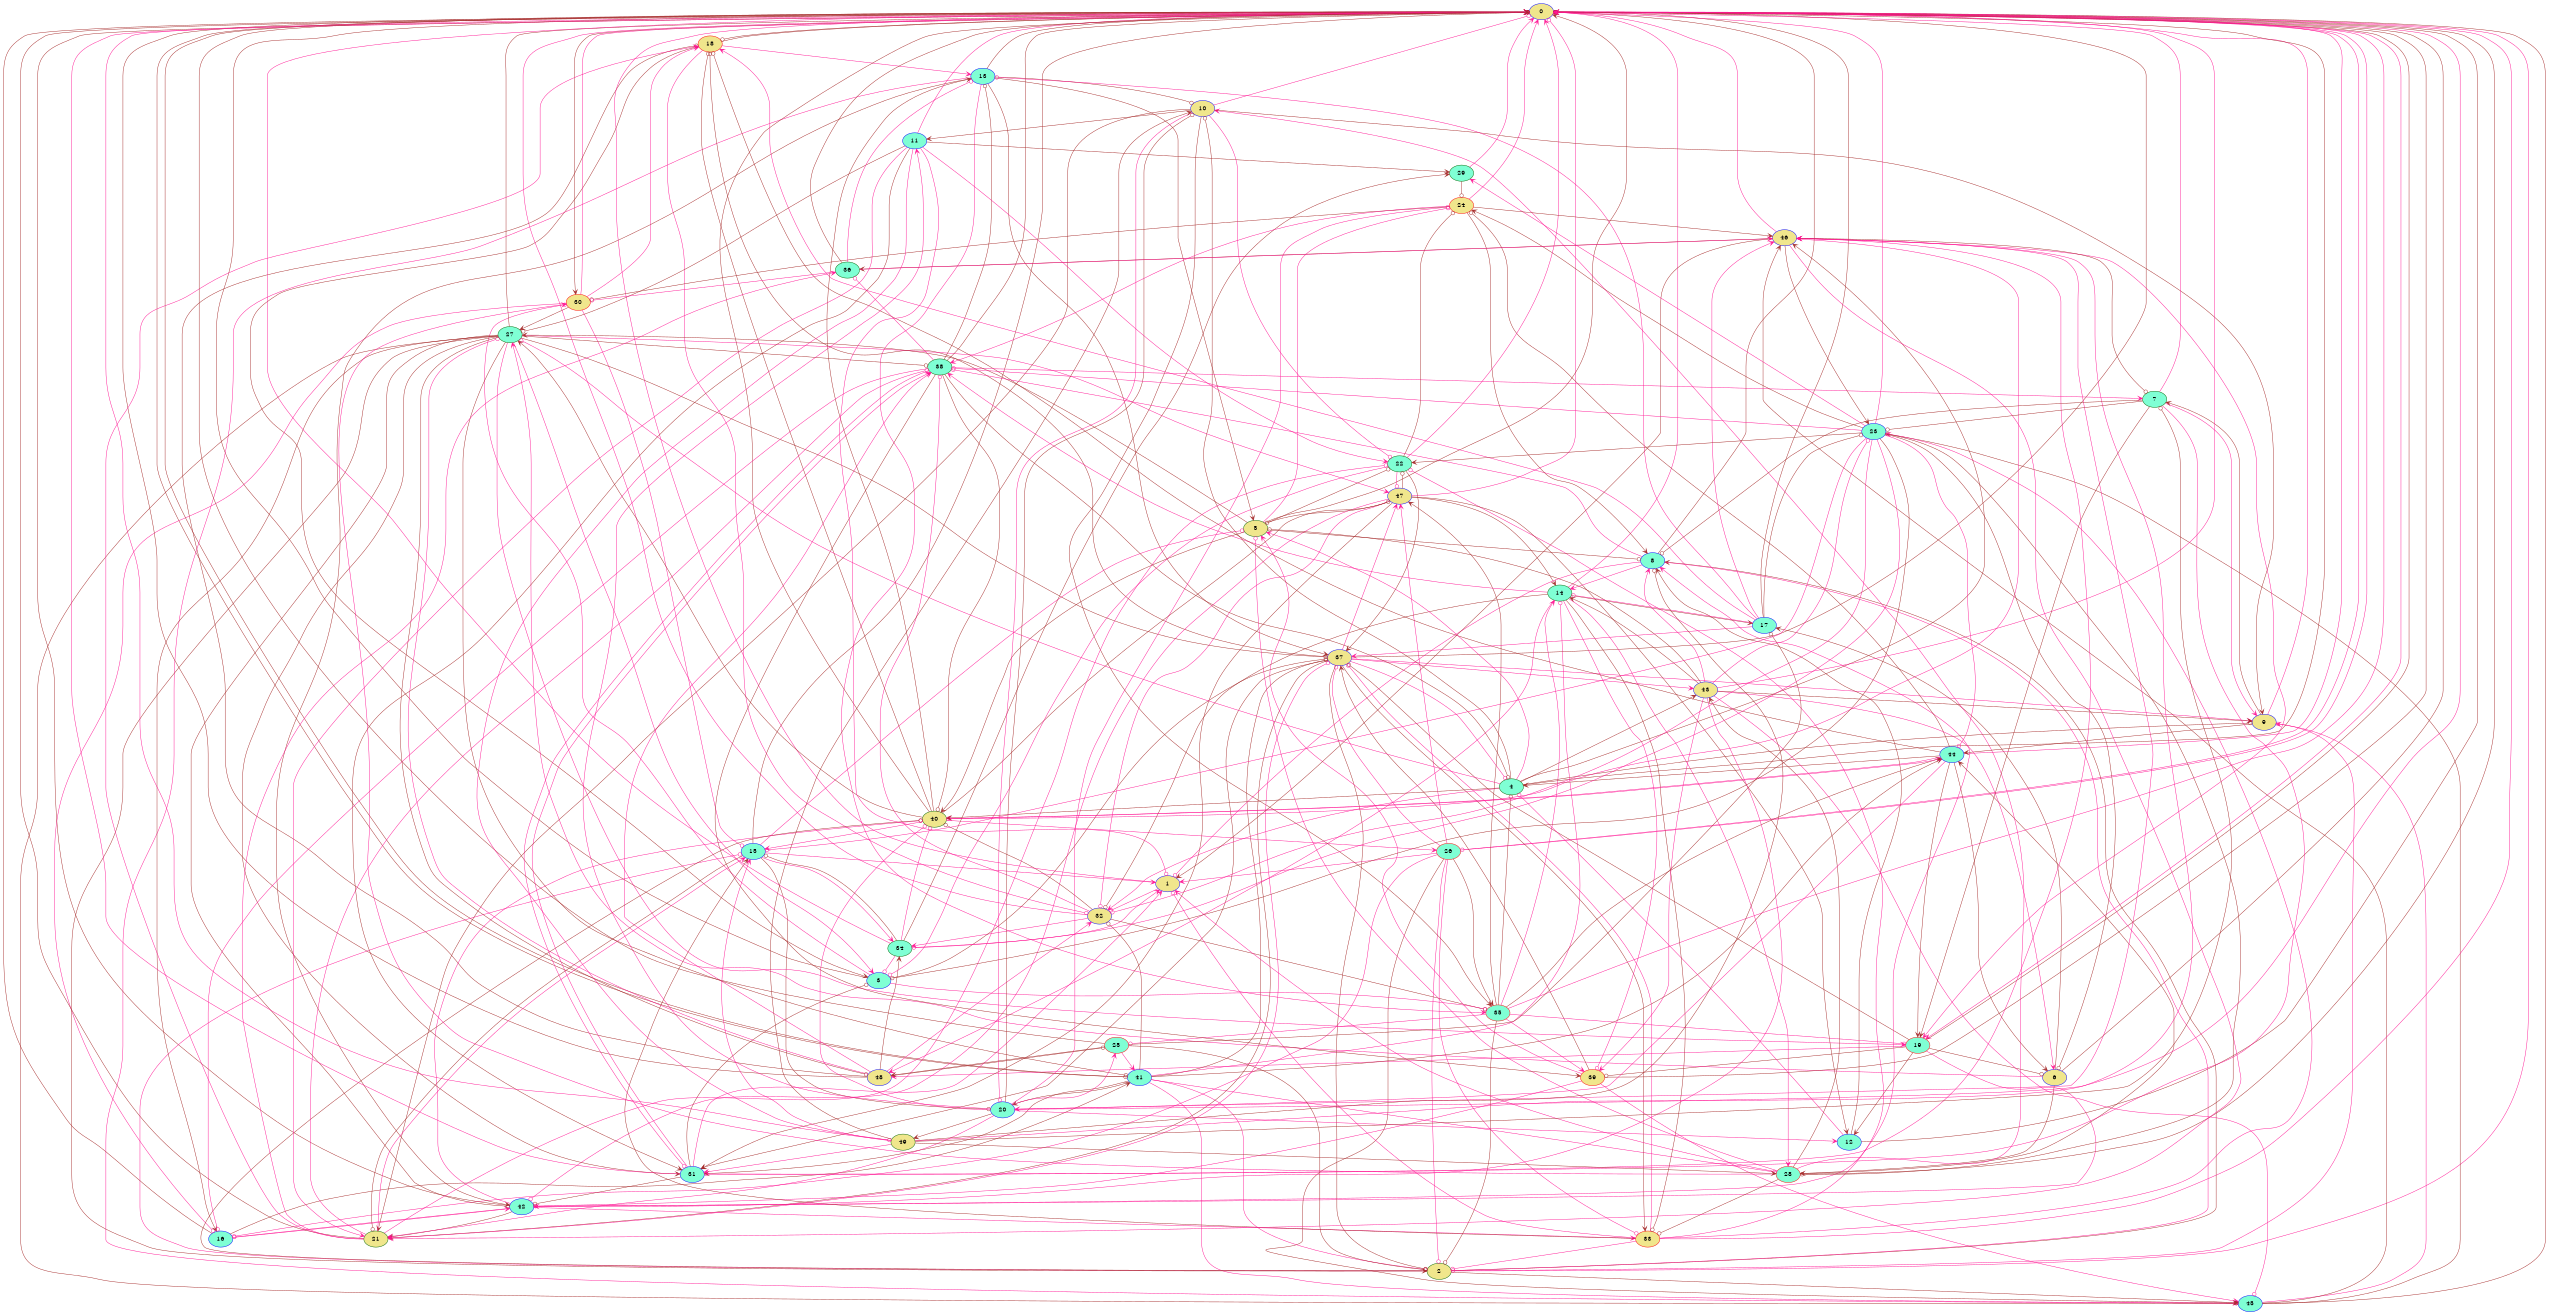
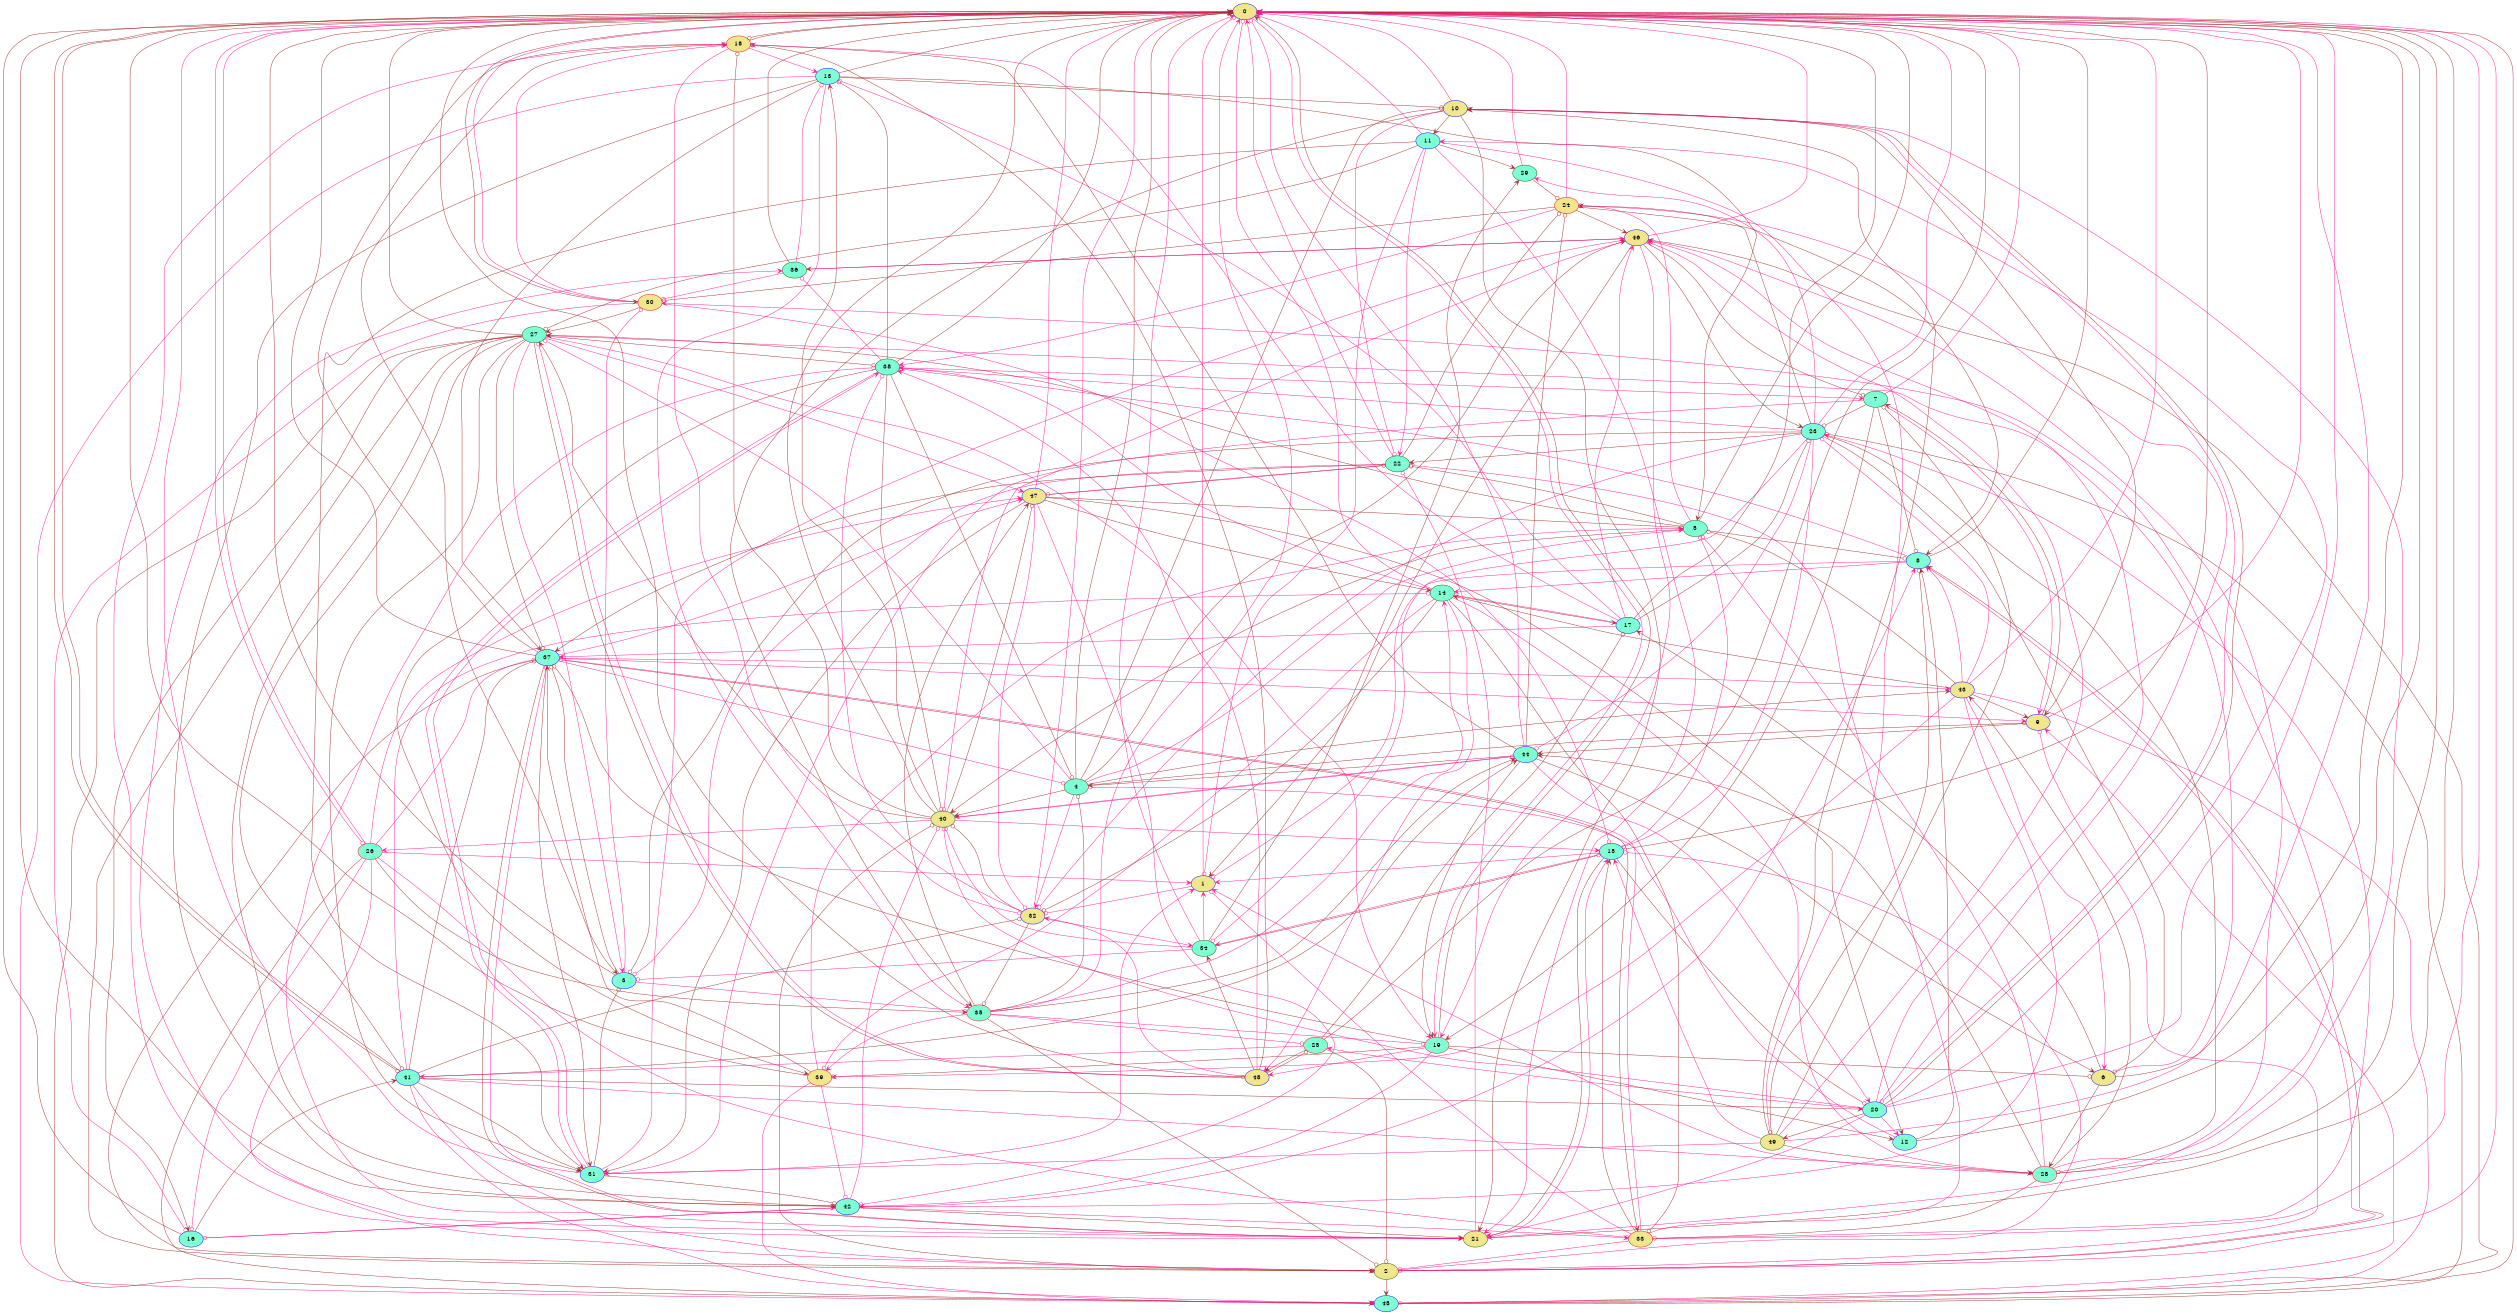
node "5": fillcolor khaki -> aquamarine
node "37": fillcolor khaki -> aquamarine
edge "38" -> "16": removed
